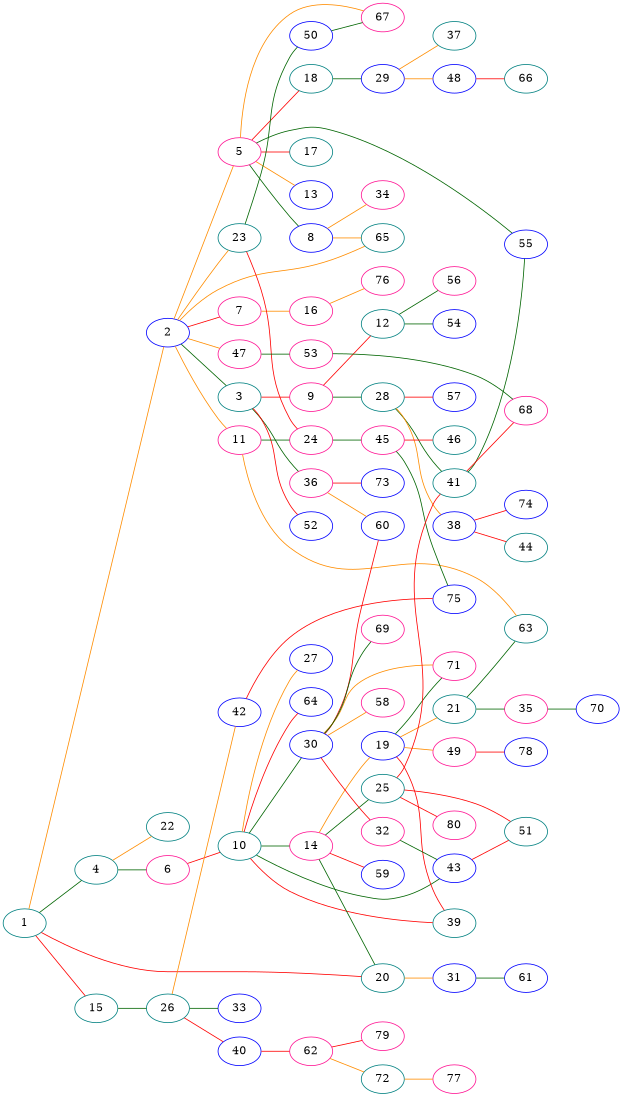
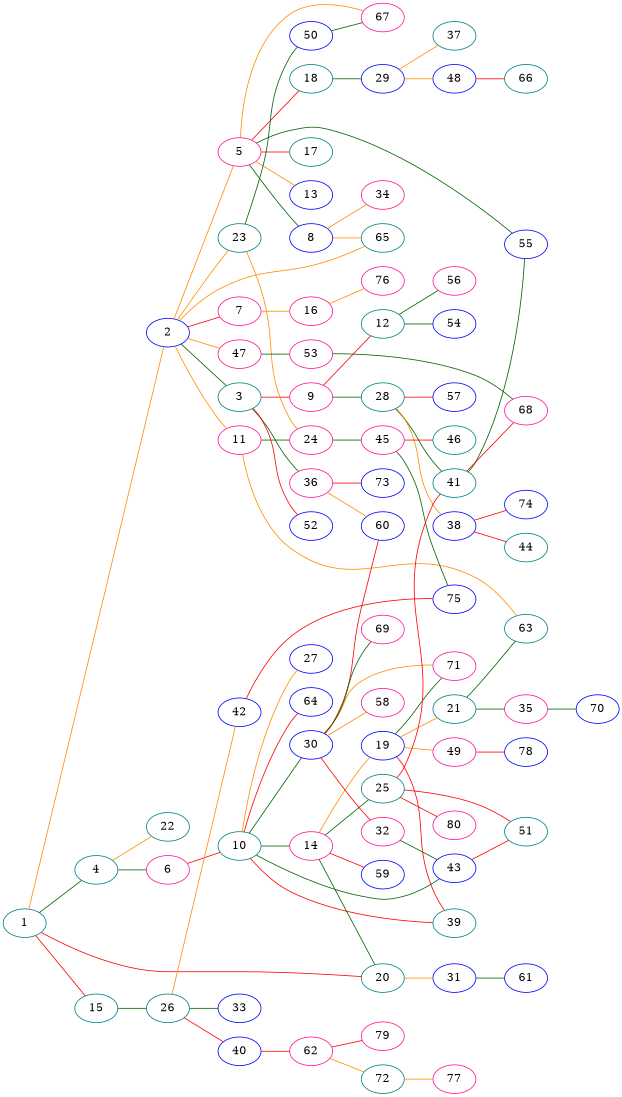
edge "23" -- "24": color red -> darkorange
